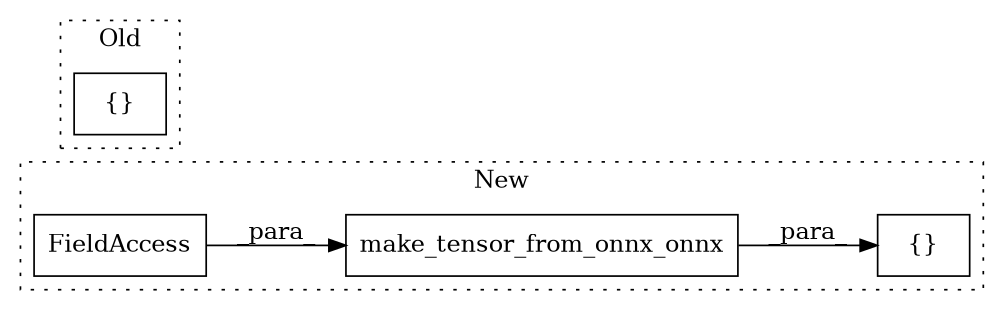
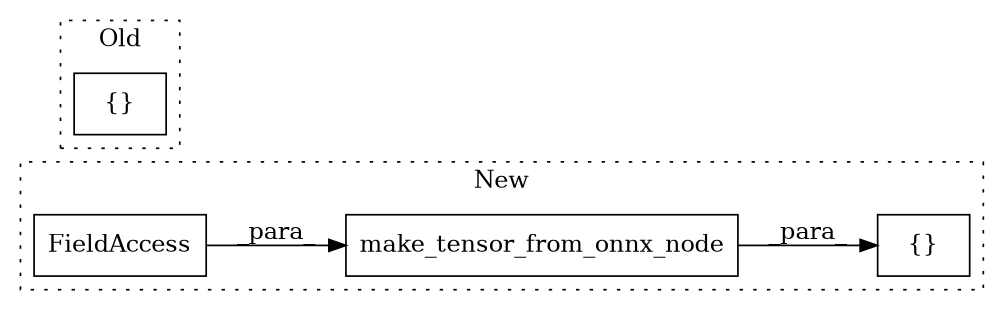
node "make_tensor_from_onnx_onnx": label "make_tensor_from_onnx_onnx" -> "make_tensor_from_onnx_node"
